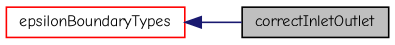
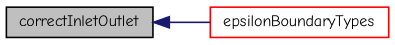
edge "correctInletOutlet" -> "epsilonBoundaryTypes": reversed
